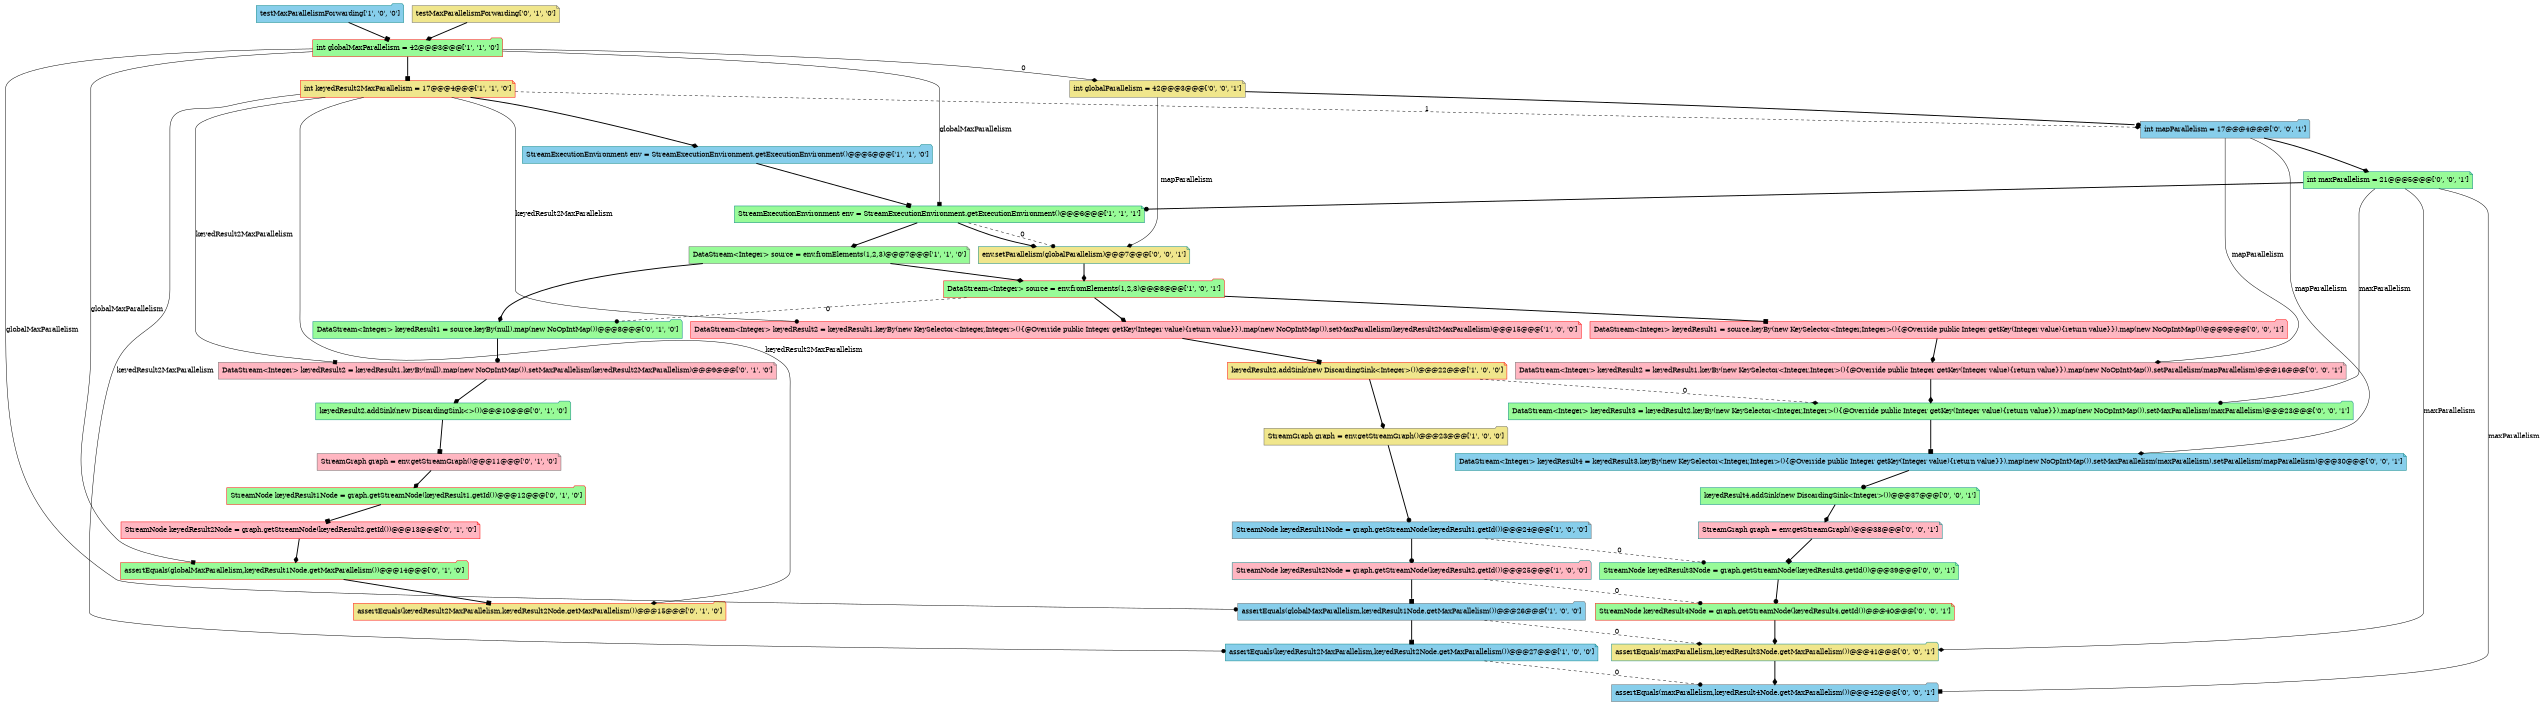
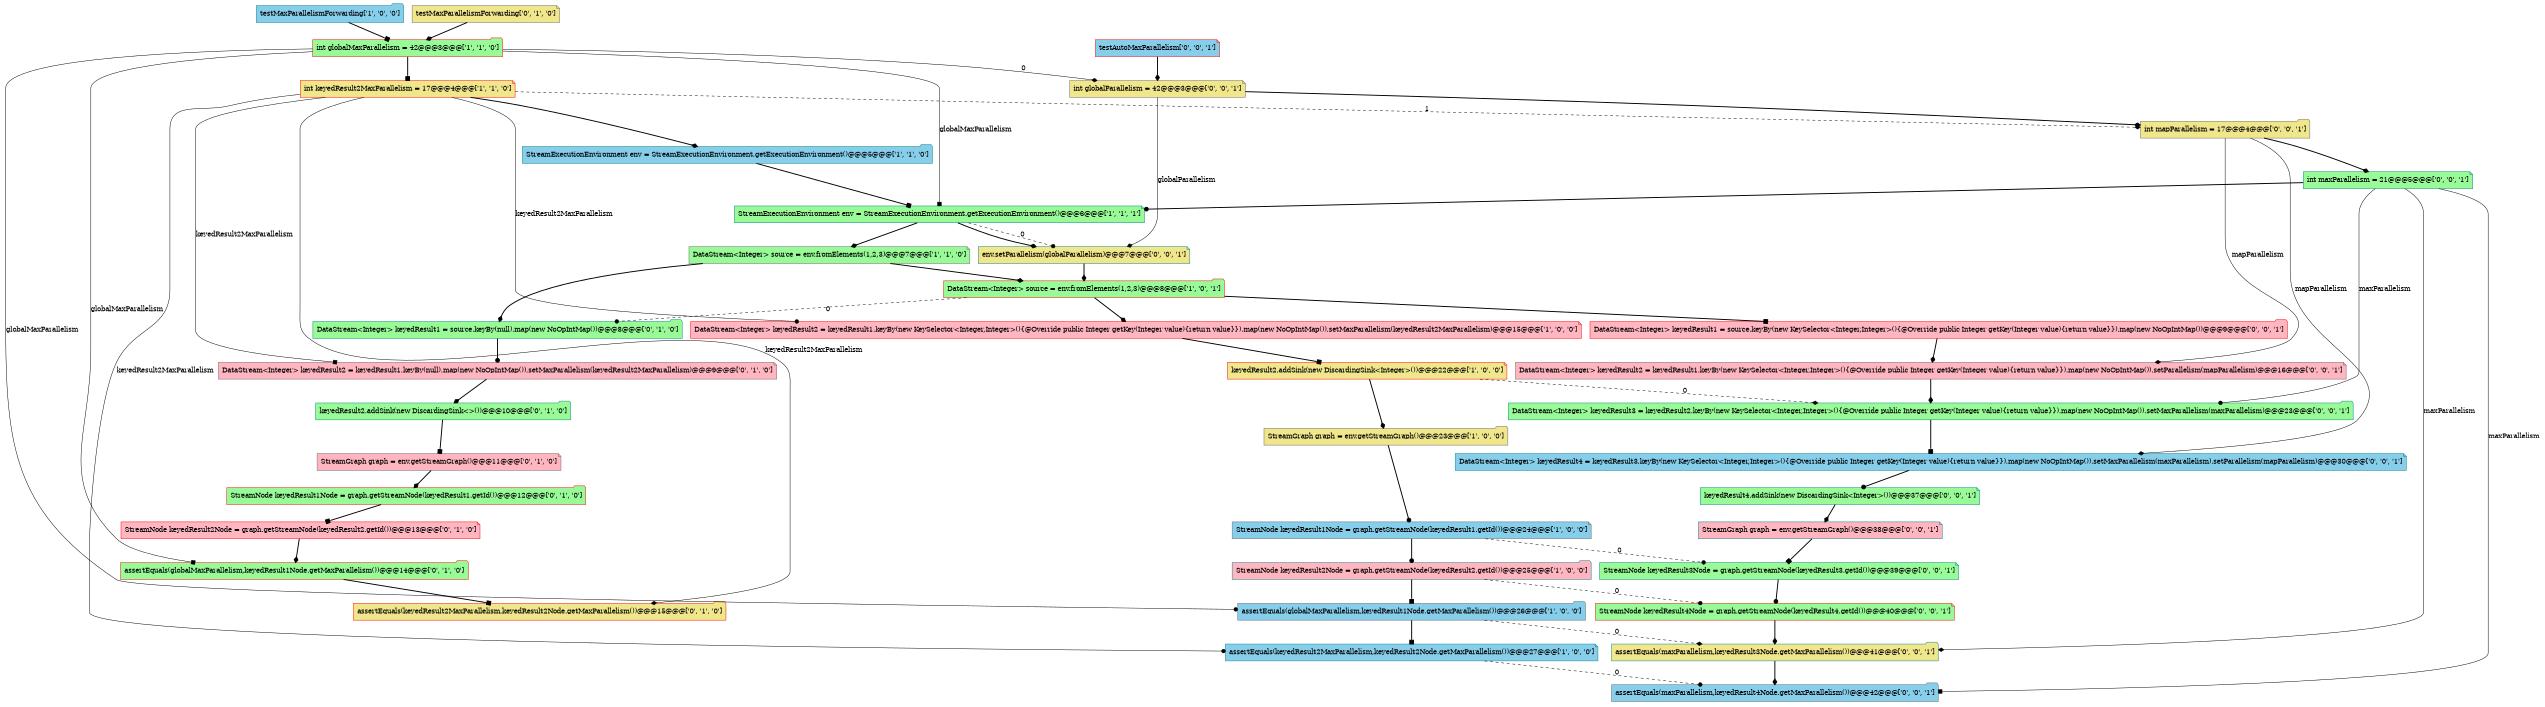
node "testAutoMaxParallelism['0', '0', '1']": added
edge "int globalParallelism = 42@@@3@@@['0', '0', '1']" -> "int mapParallelism = 17@@@4@@@['0', '0', '1']": arrowhead dot -> diamond
node "int mapParallelism = 17@@@4@@@['0', '0', '1']": fillcolor skyblue -> khaki
edge "int globalParallelism = 42@@@3@@@['0', '0', '1']" -> "env.setParallelism(globalParallelism)@@@7@@@['0', '0', '1']": label "mapParallelism" -> "globalParallelism"
